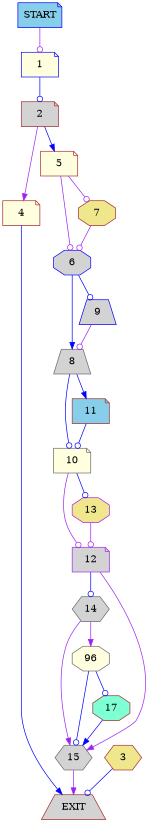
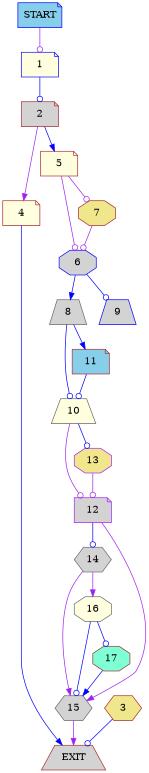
edge "9" -> "8": removed
node "10": shape note -> trapezium
node "96": label "96" -> "16"
